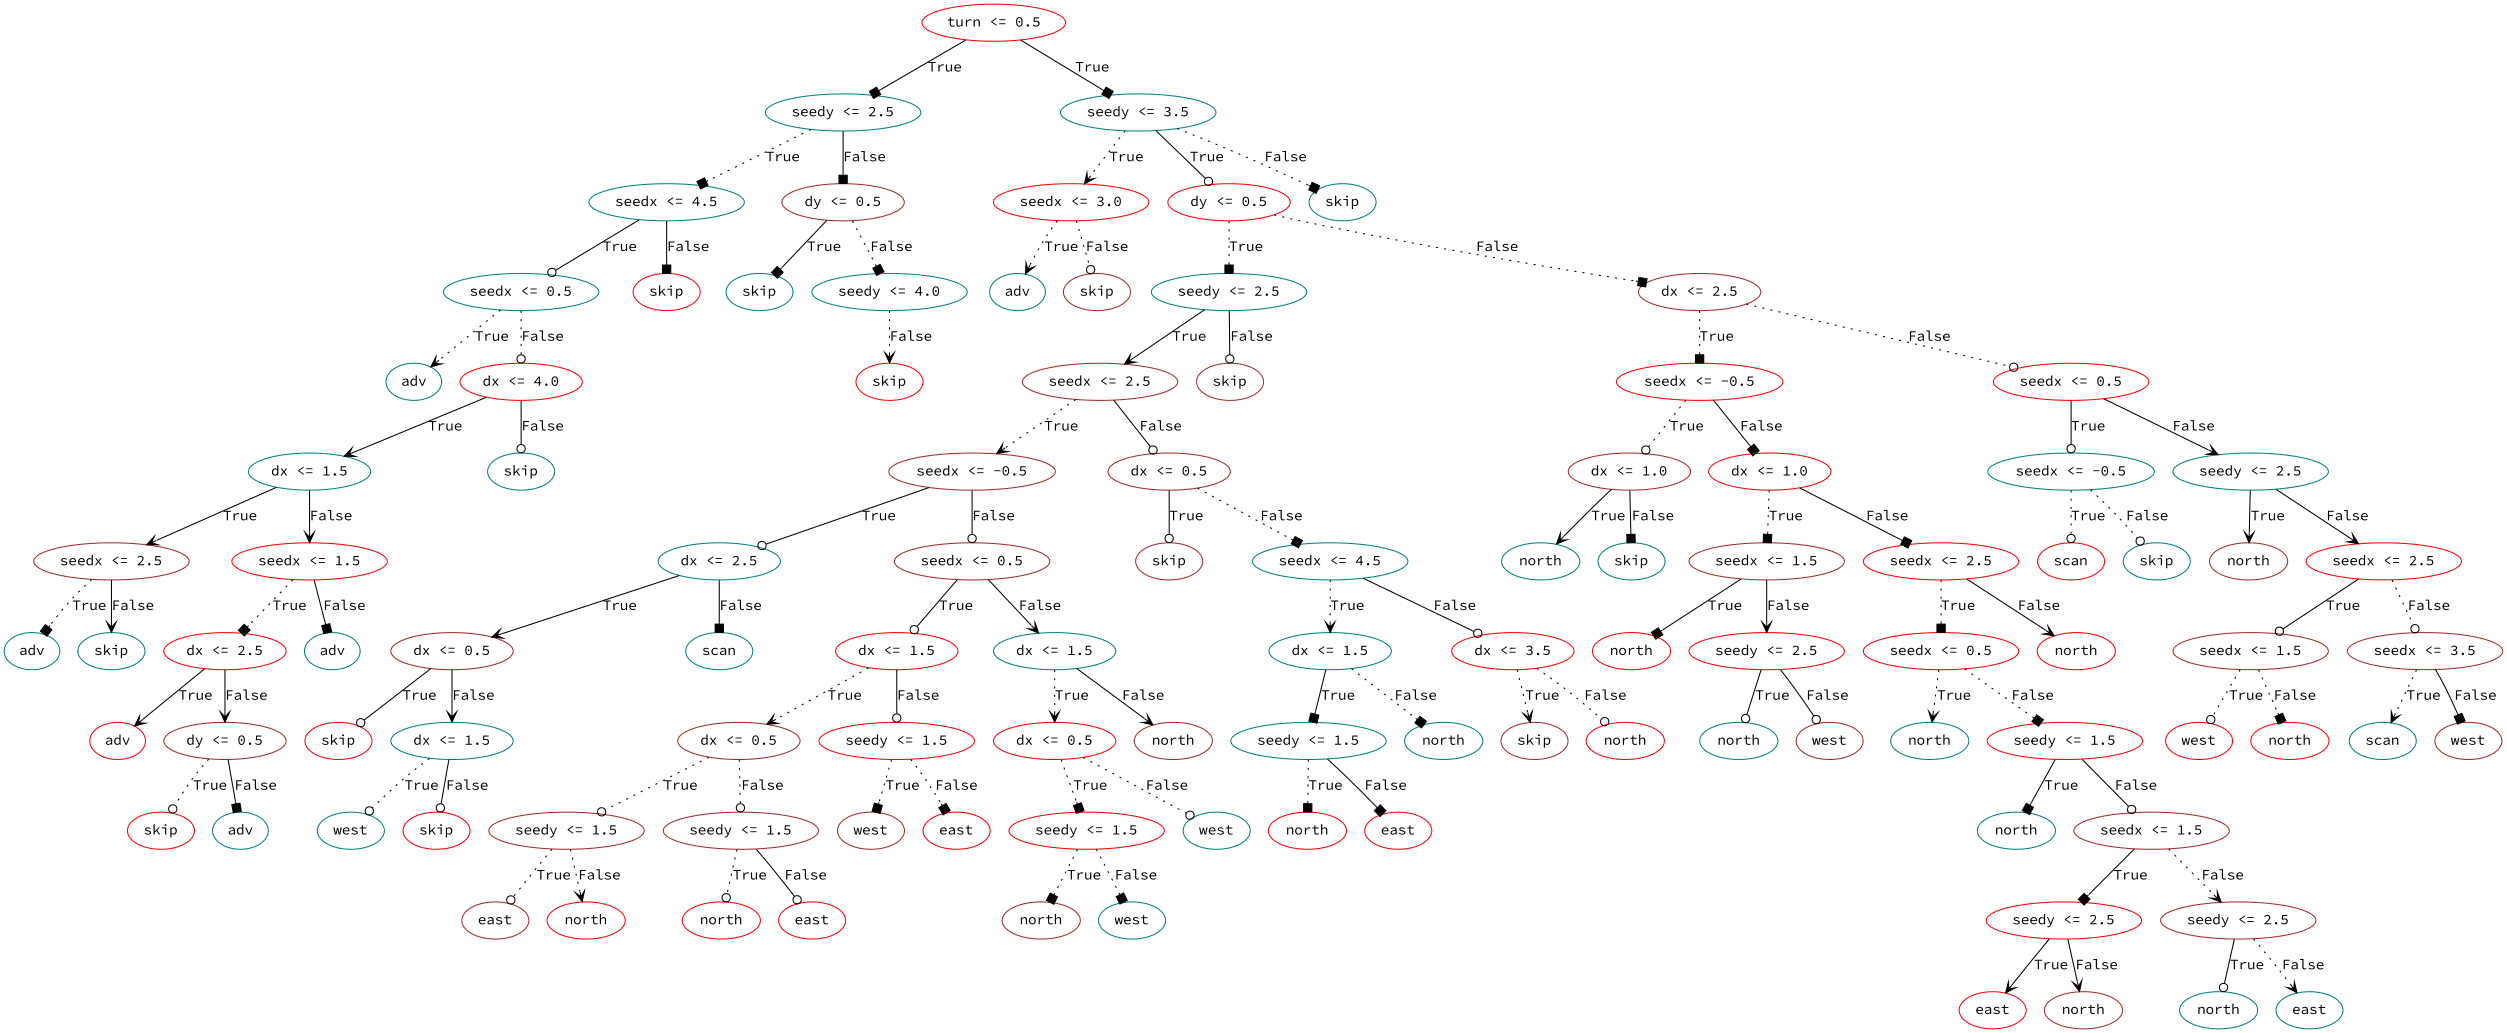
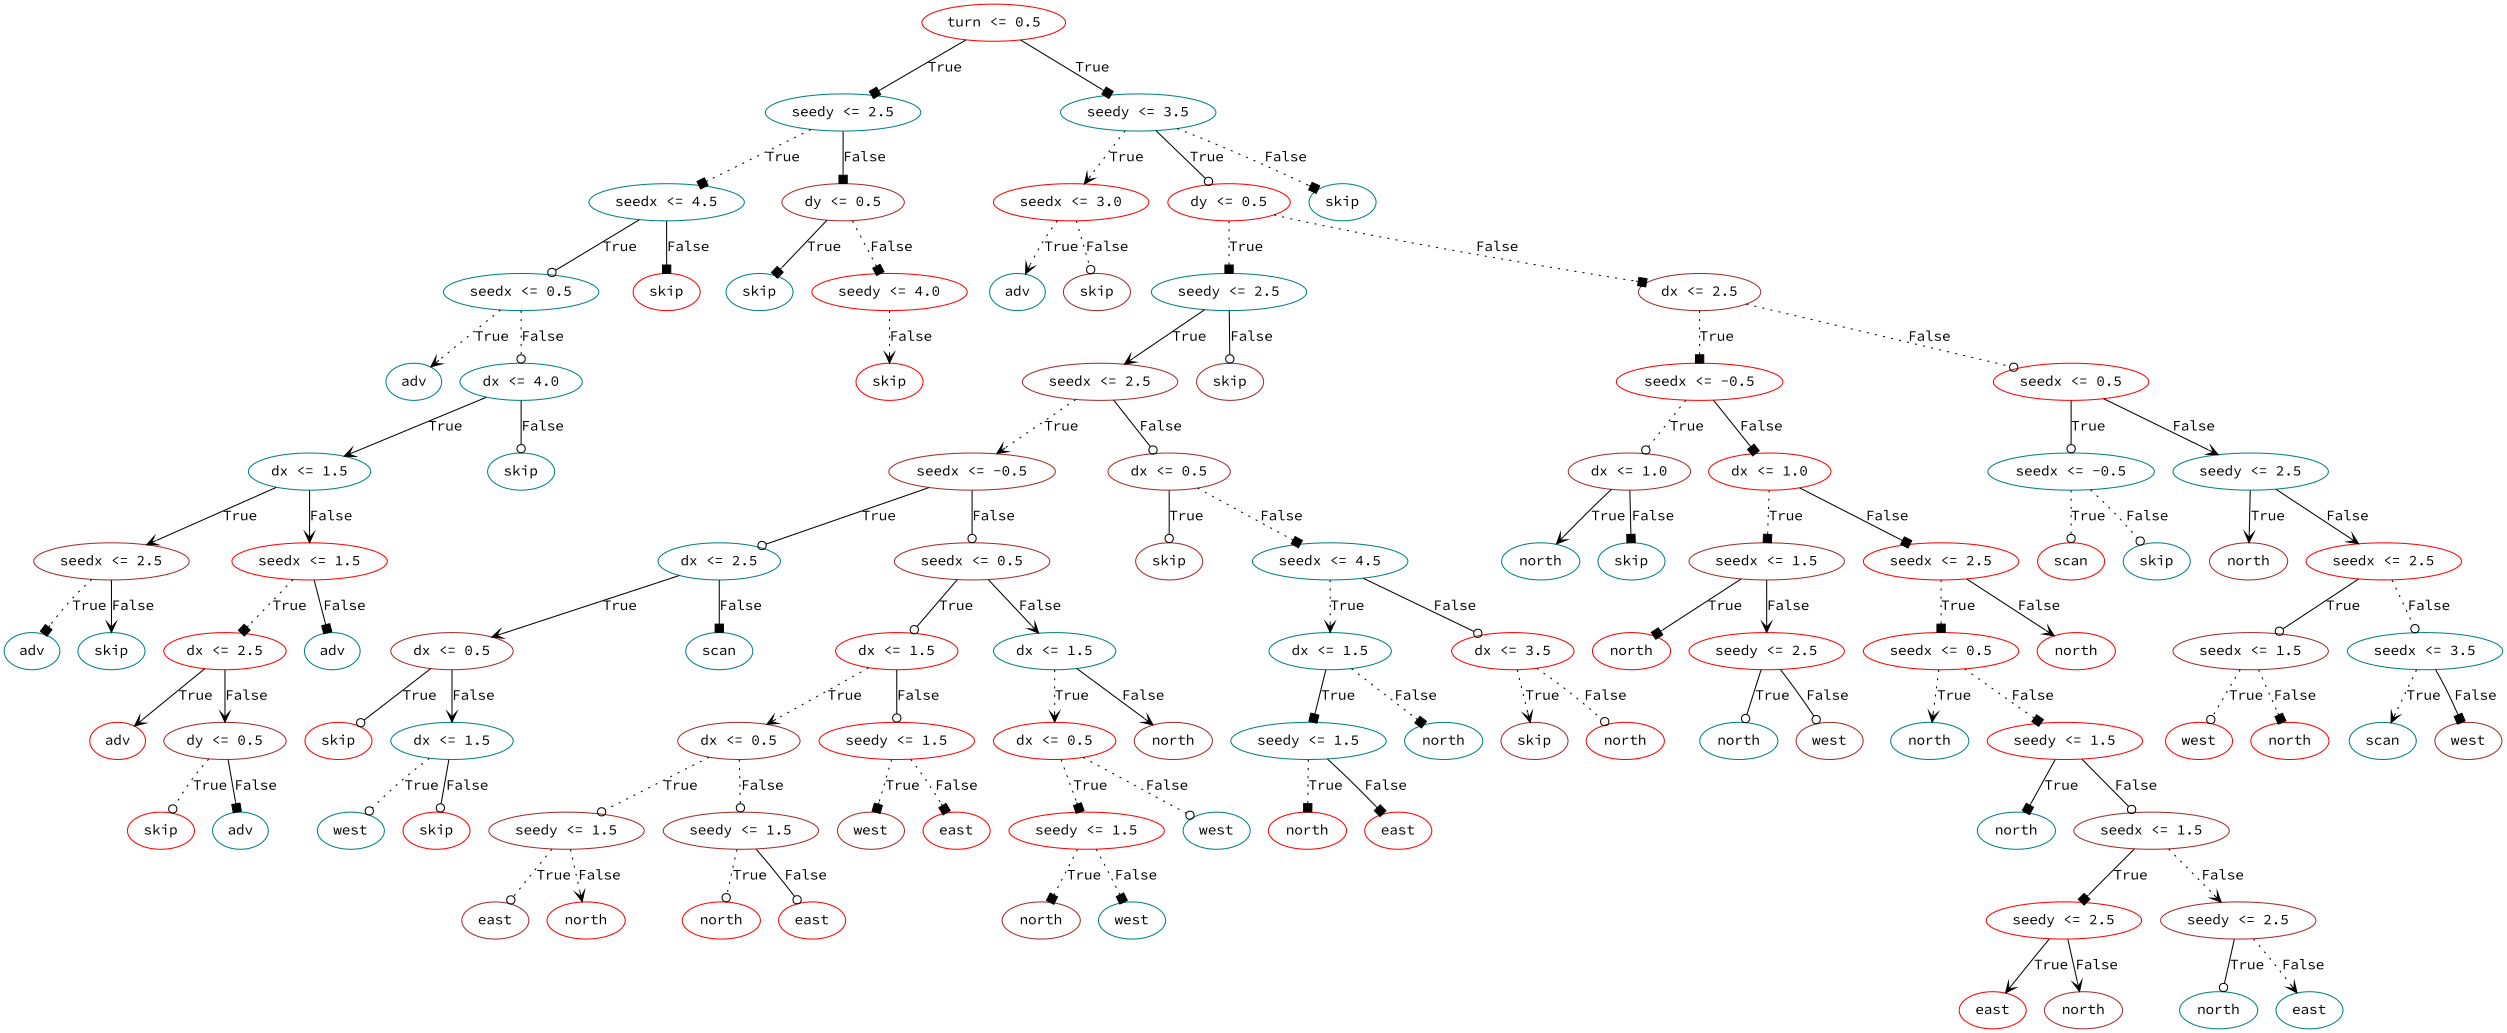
node "seedy <= 4.0": color teal -> red
node "dx <= 4.0": color red -> teal
node "seedx <= 3.5": color brown -> teal
